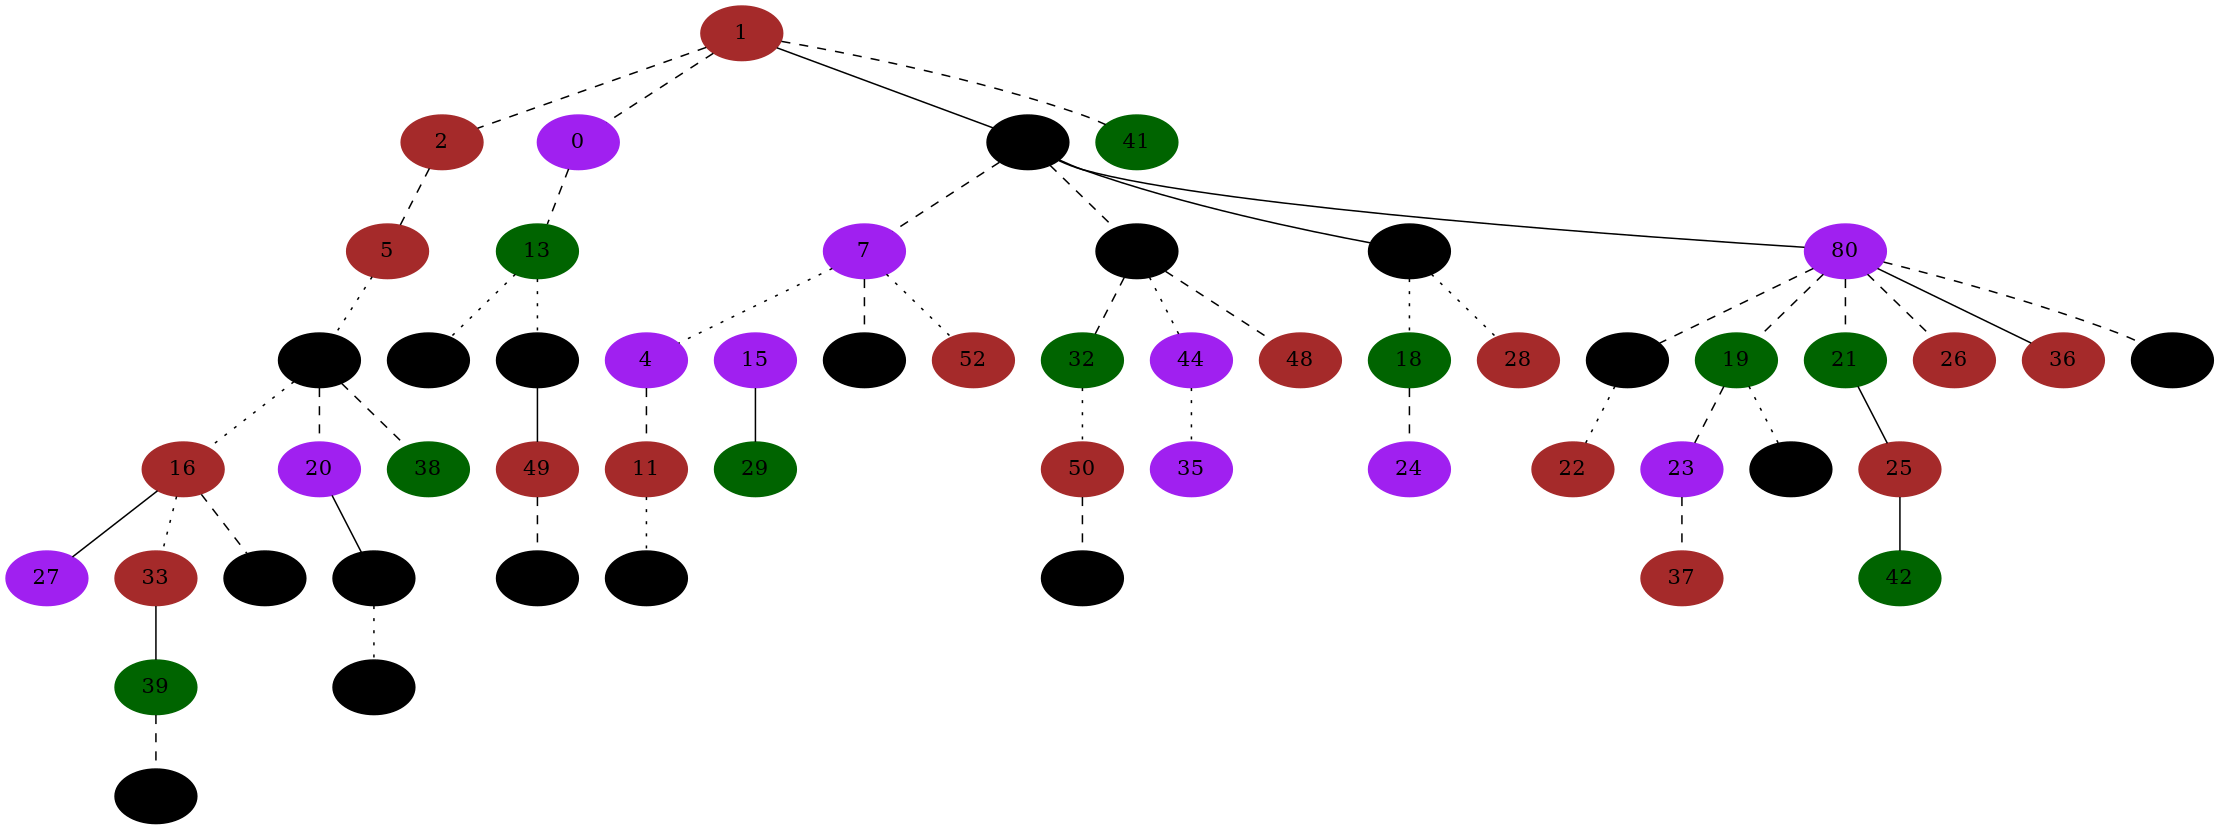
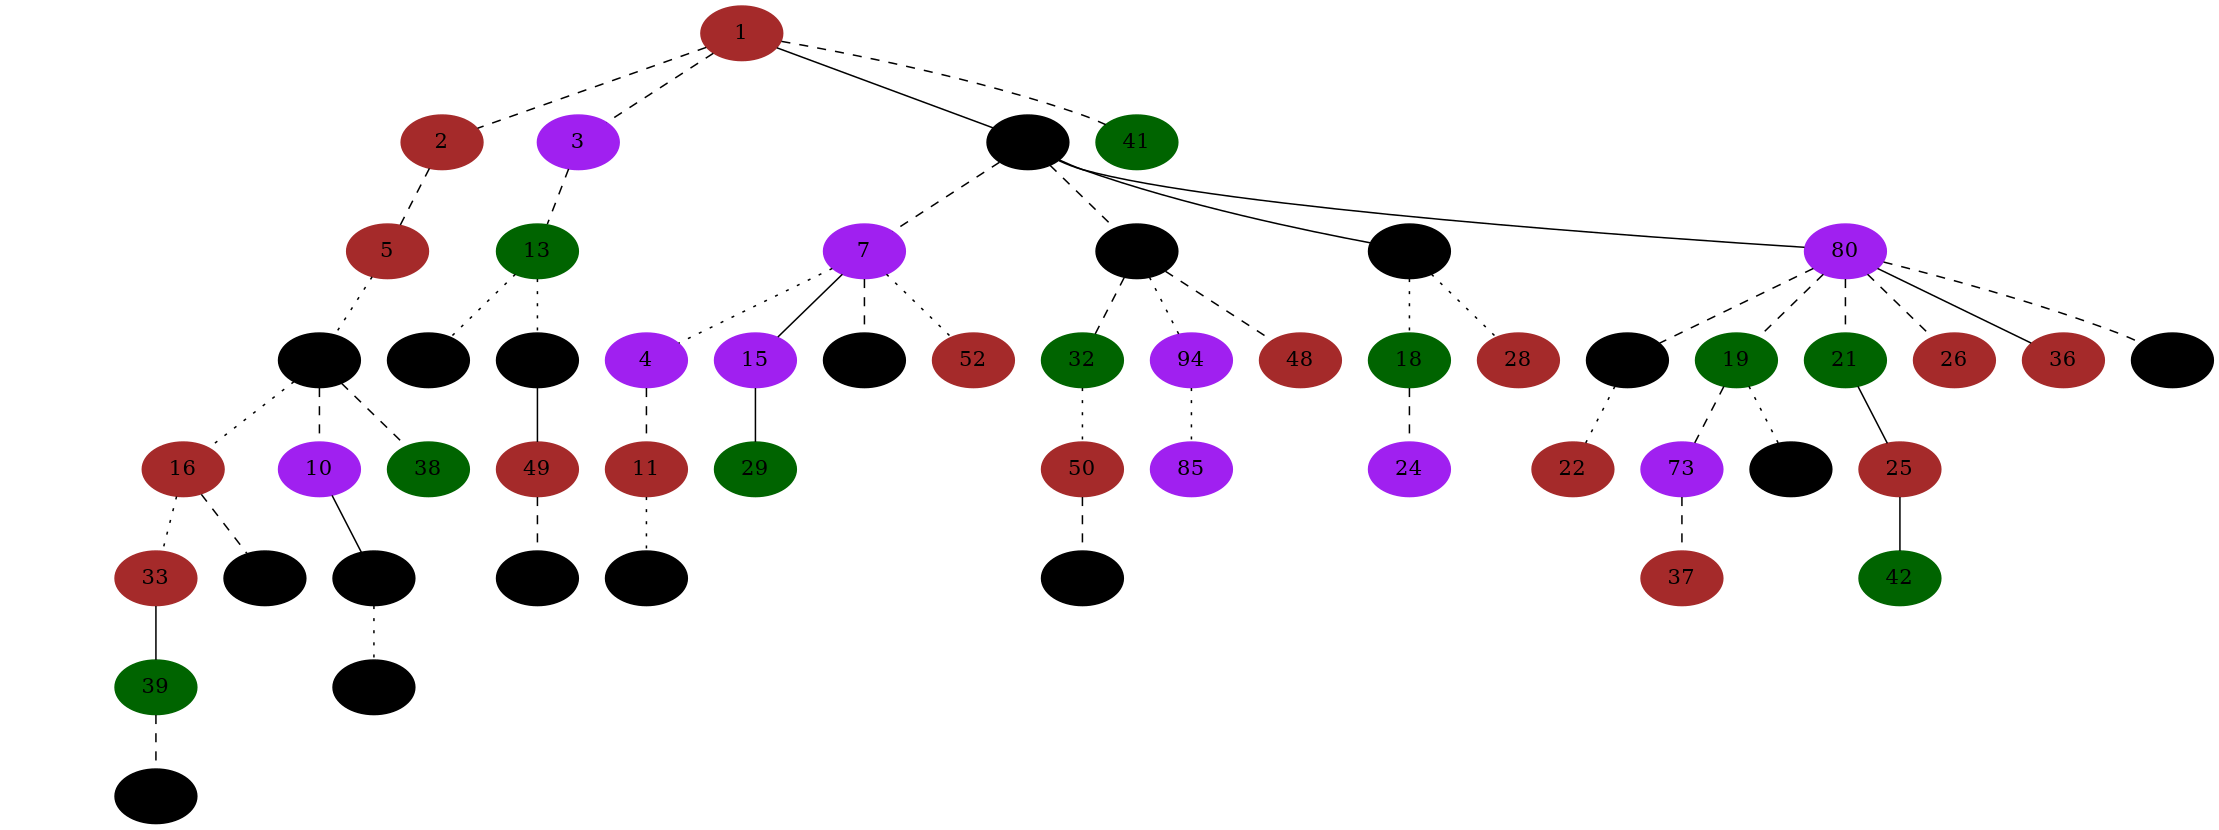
node "0": label "0" -> "3"
edge "7" -- "15": added
node "44": label "44" -> "94"
node "20": label "20" -> "10"
node "35": label "35" -> "85"
node "23": label "23" -> "73"
node "27": removed
